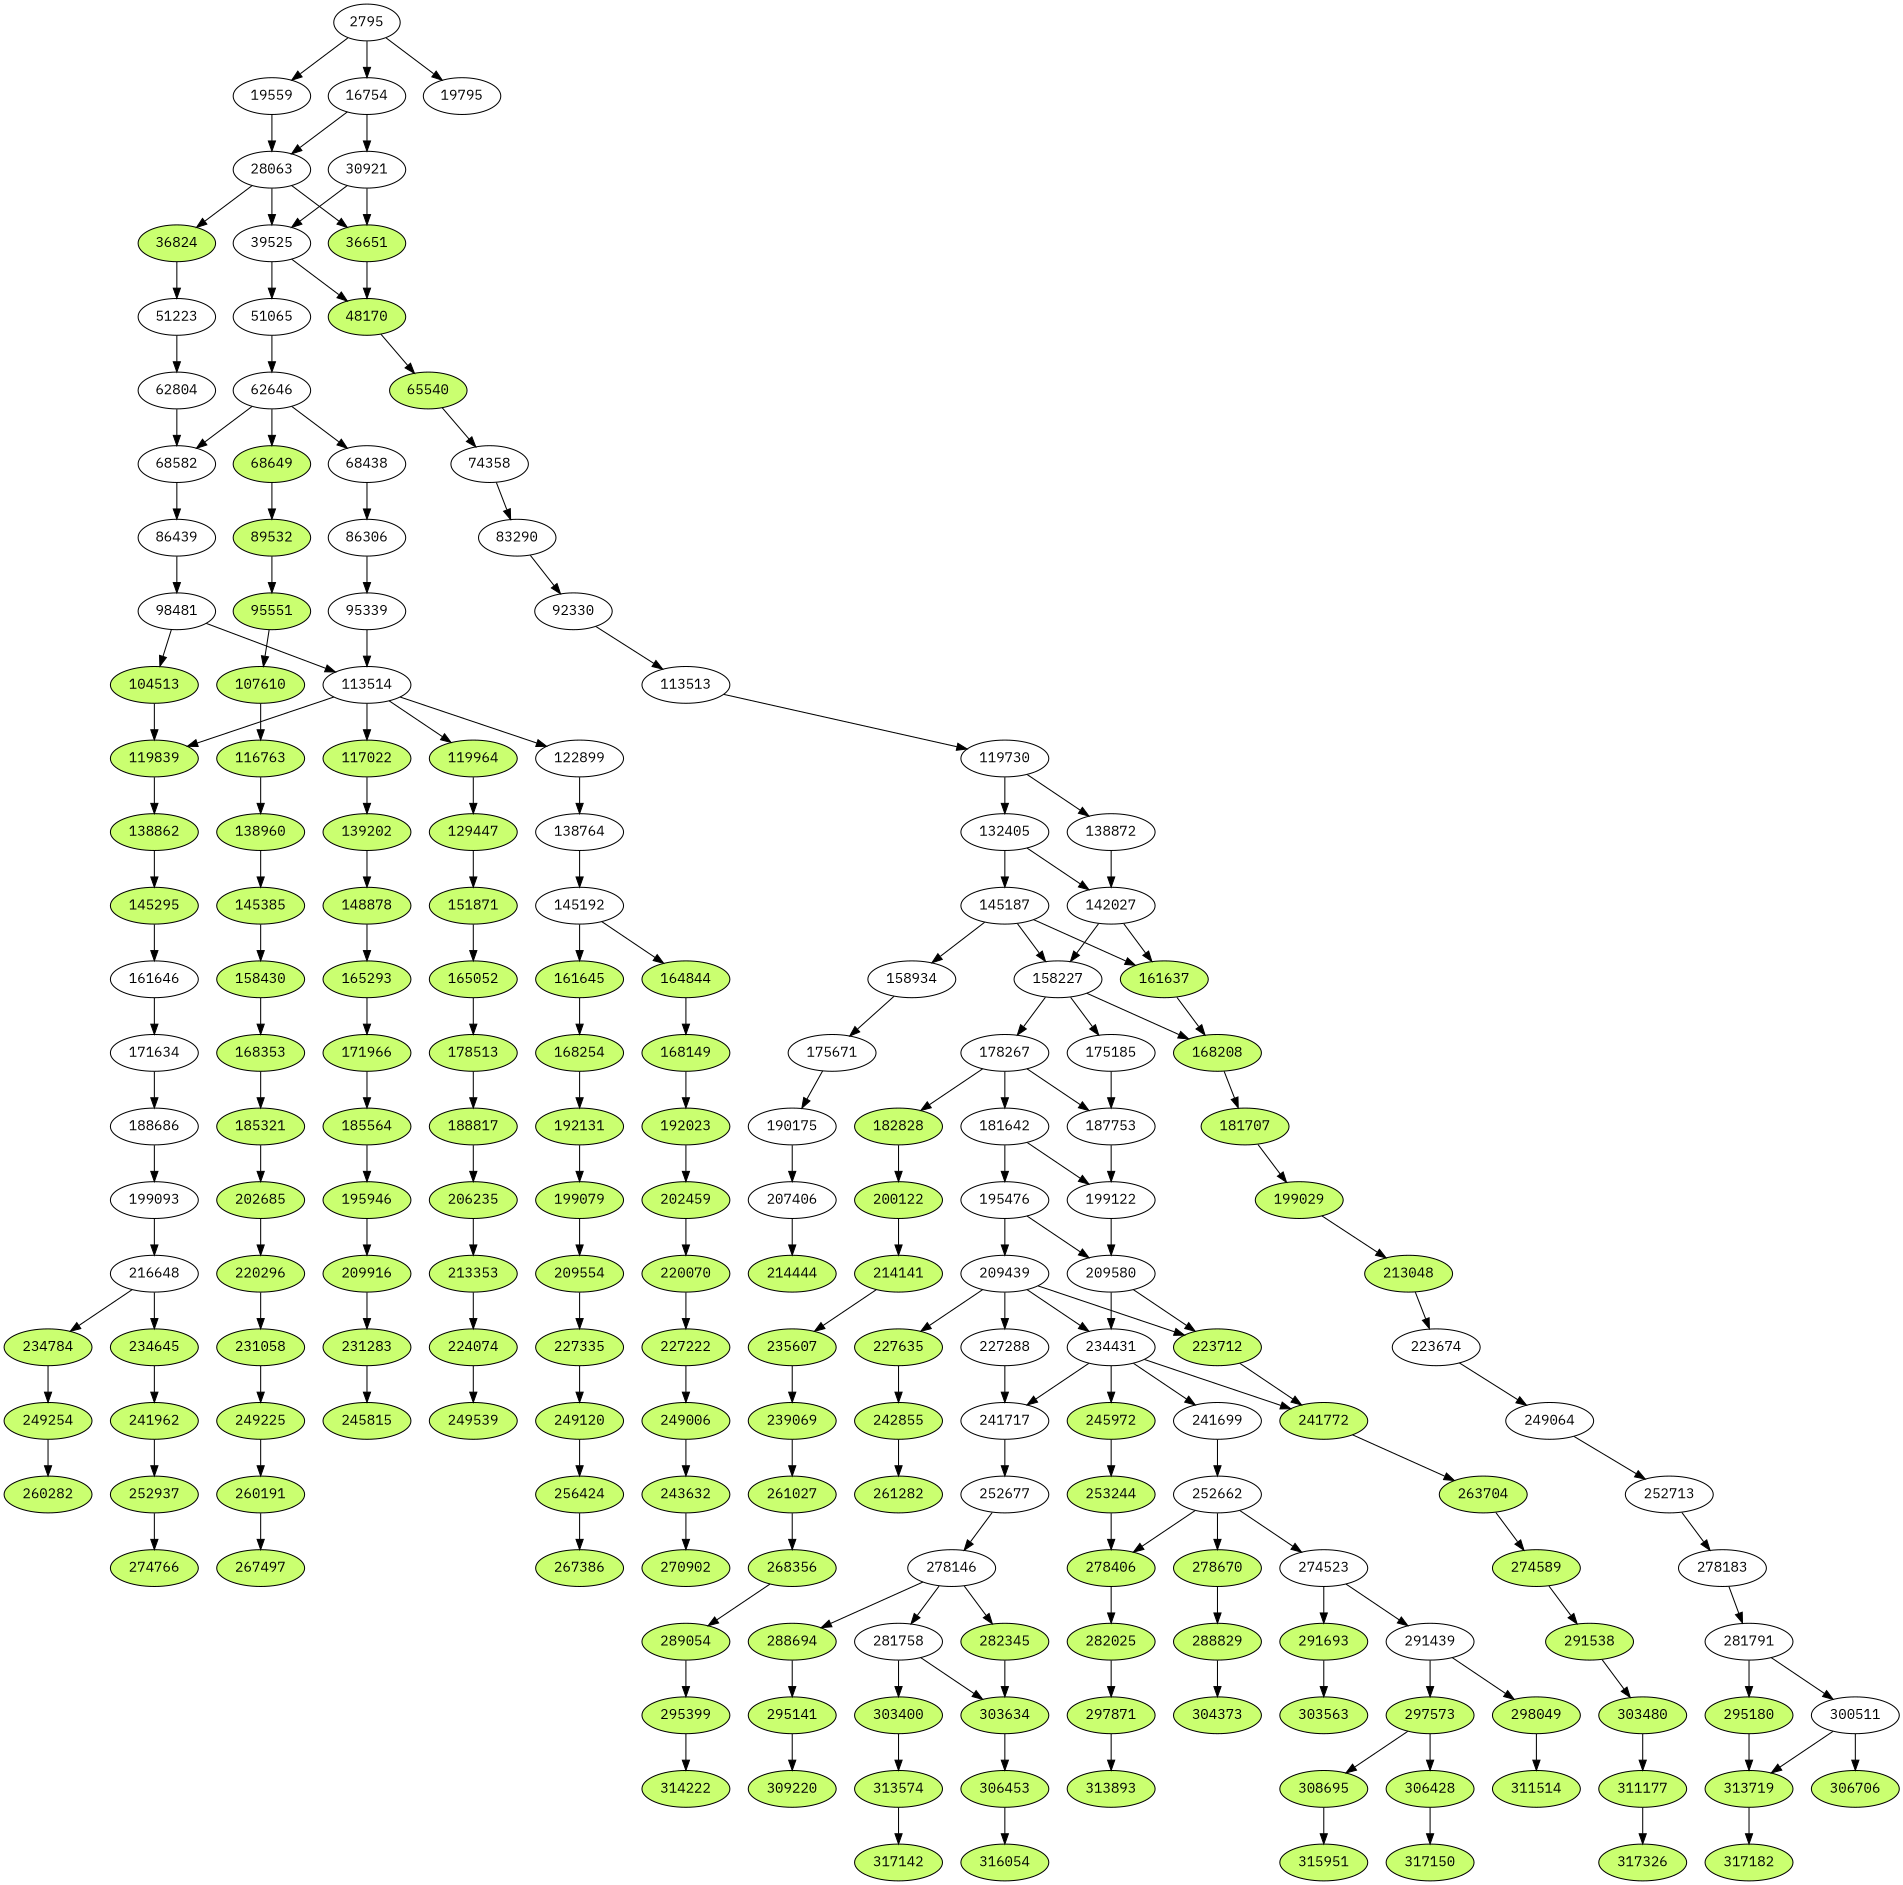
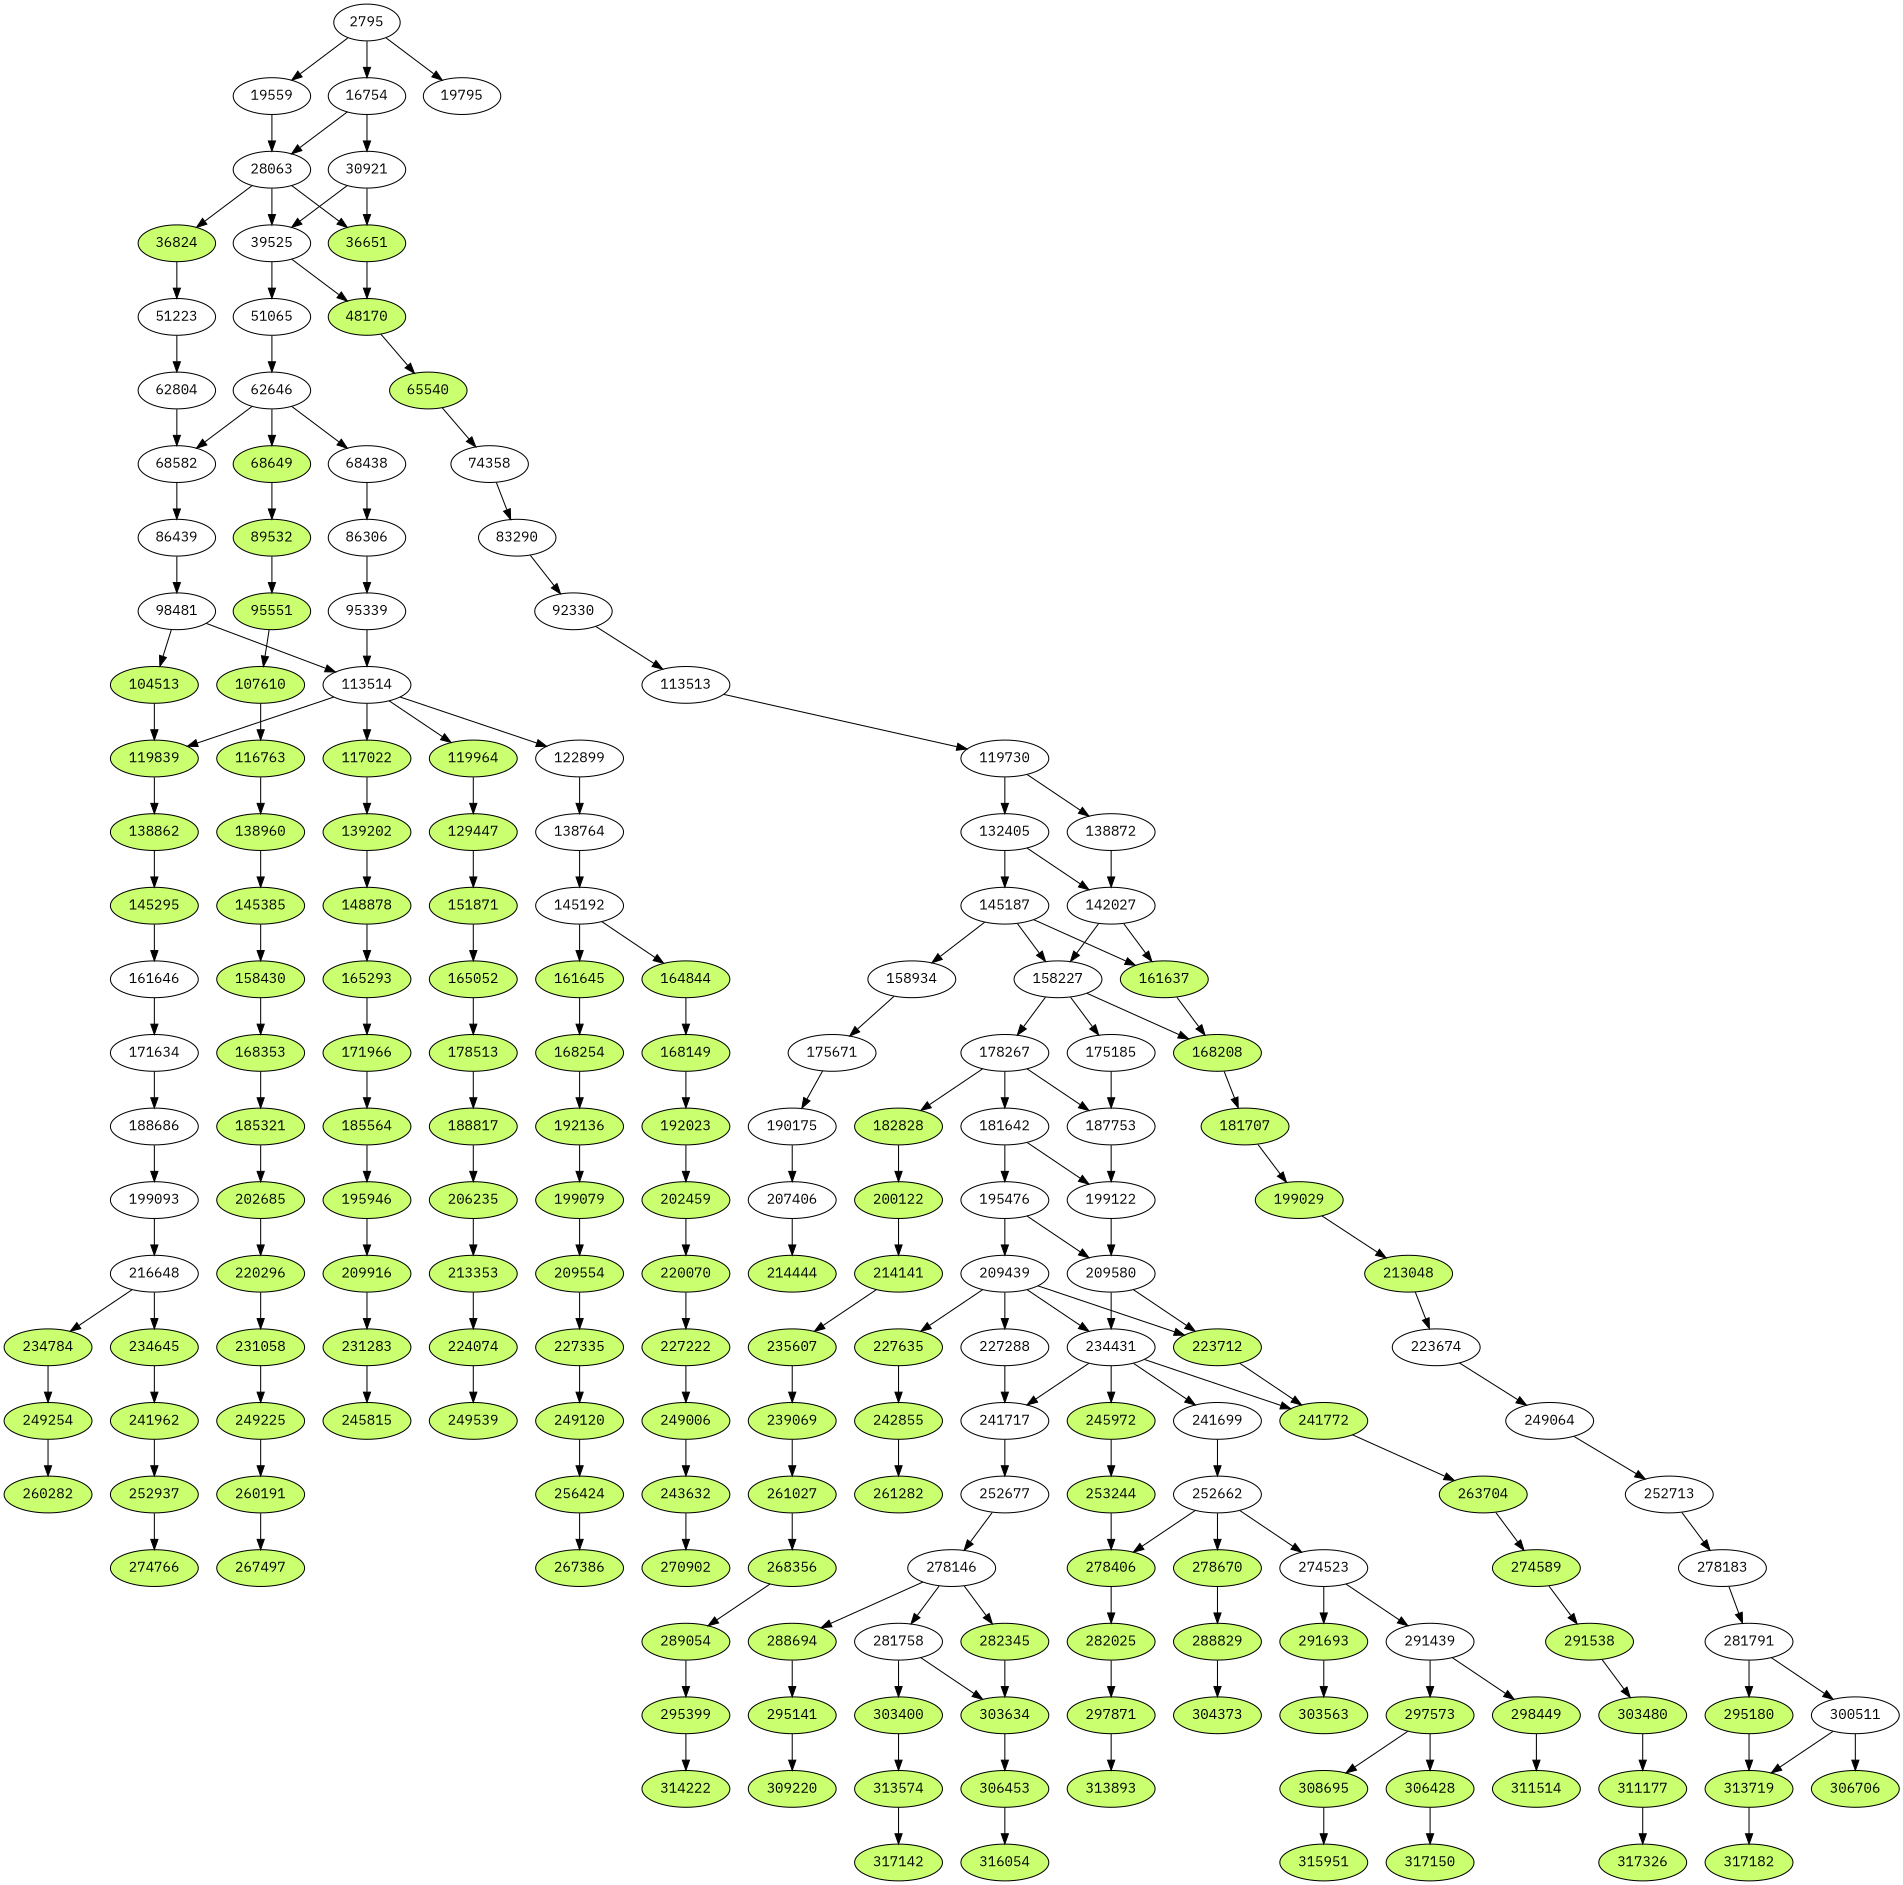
node "192131": label "192131" -> "192136"
node "298049": label "298049" -> "298449"
